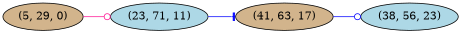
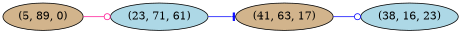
node "(5, 29, 0)": label "(5, 29, 0)" -> "(5, 89, 0)"
node "(23, 71, 11)": label "(23, 71, 11)" -> "(23, 71, 61)"
node "(38, 56, 23)": label "(38, 56, 23)" -> "(38, 16, 23)"
